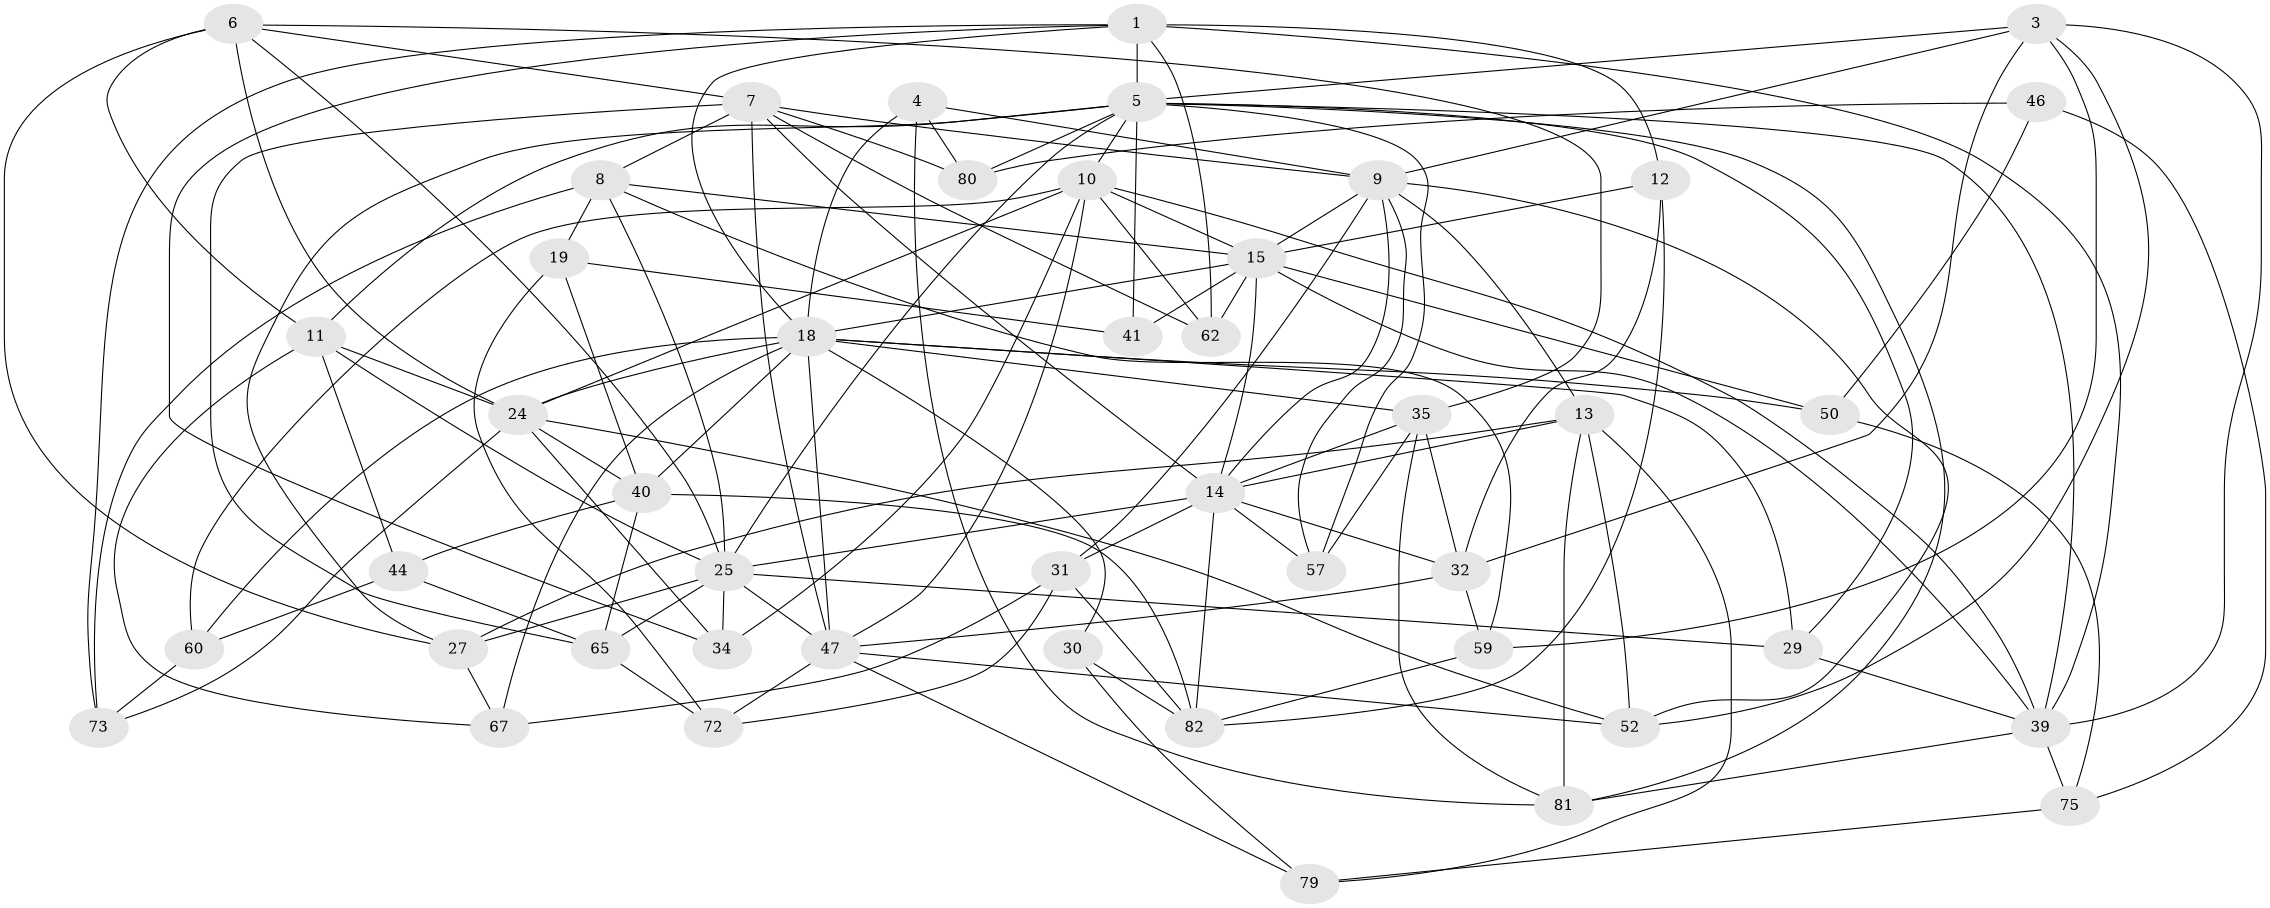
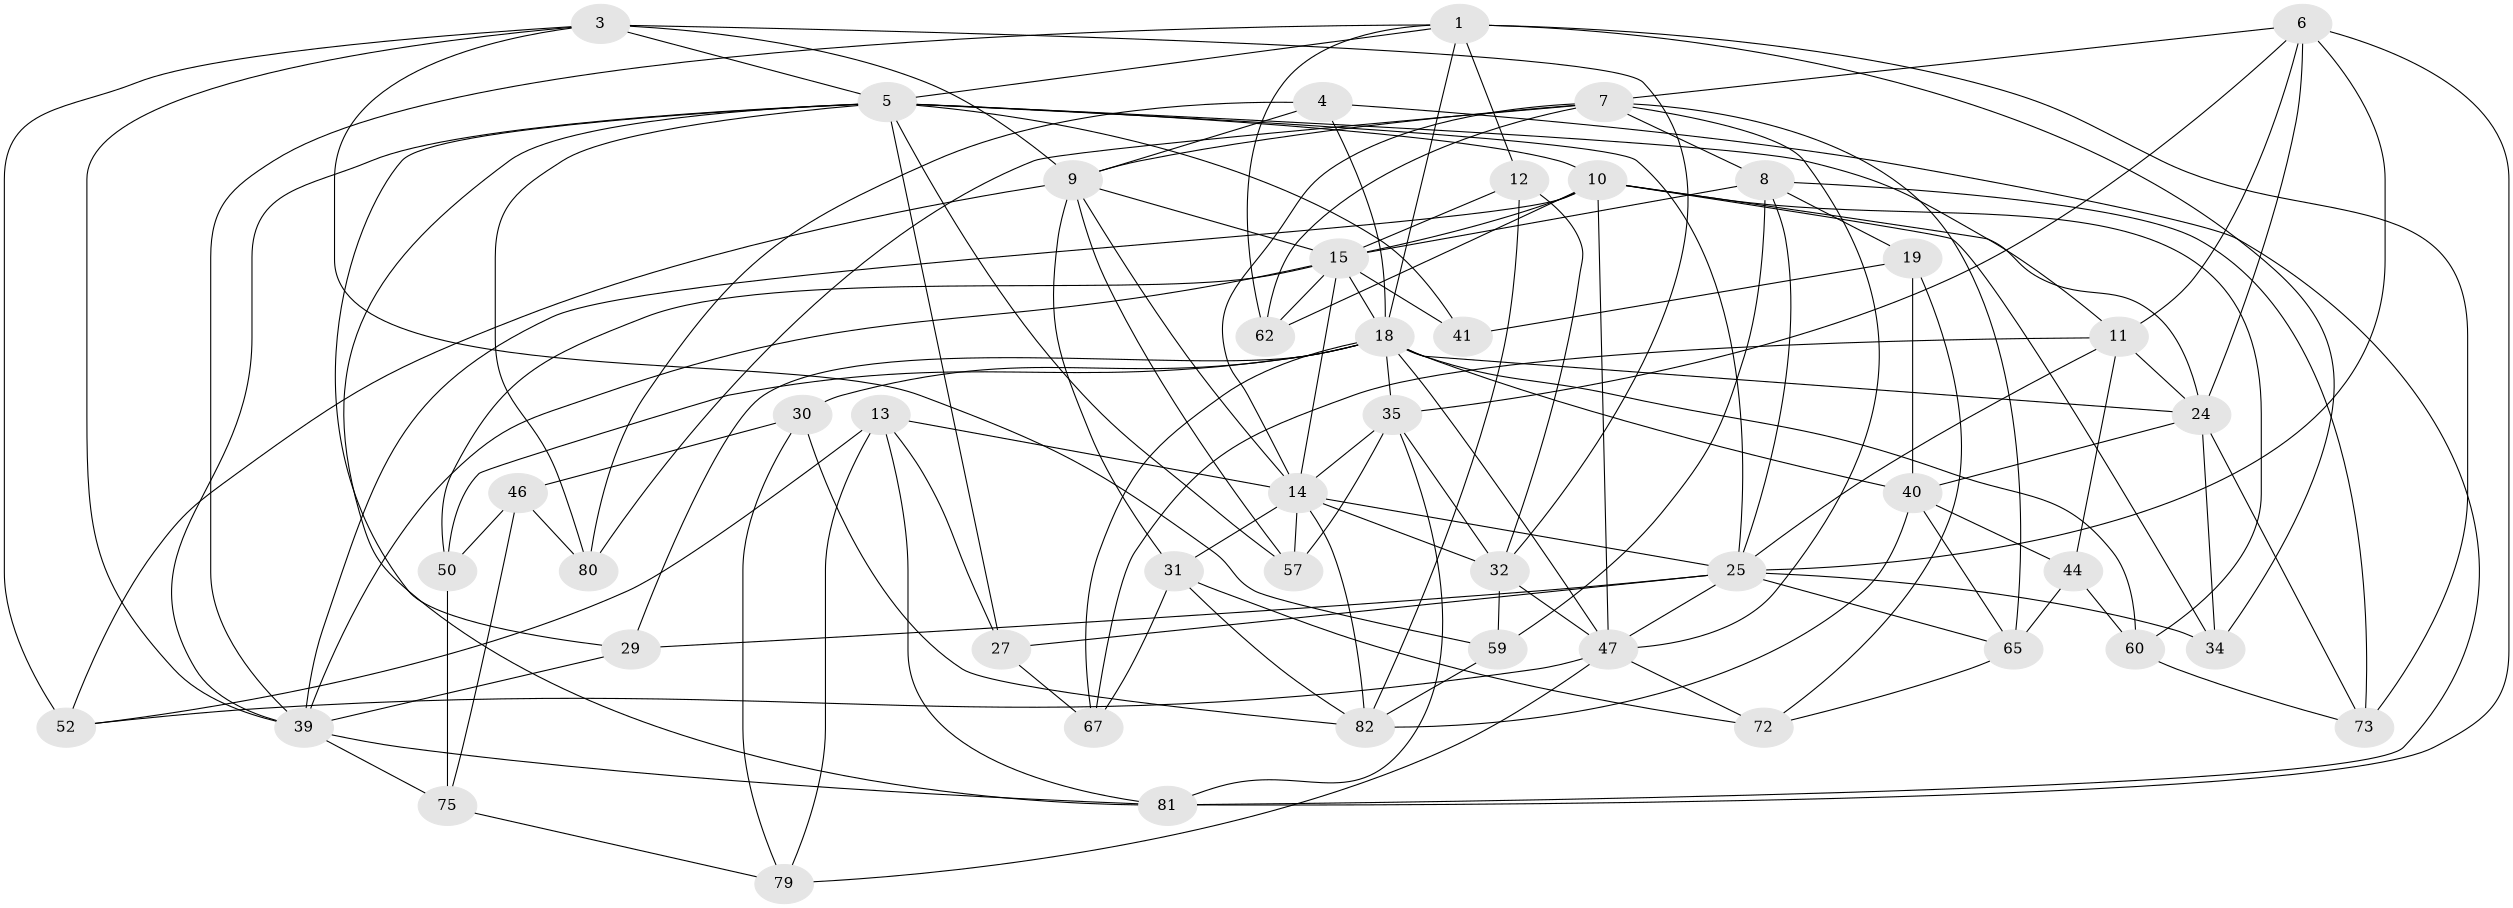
edge "9" -- "13": removed
edge "6" -- "27": now "6" -- "81"
edge "30" -- "46": added
edge "24" -- "52": removed
